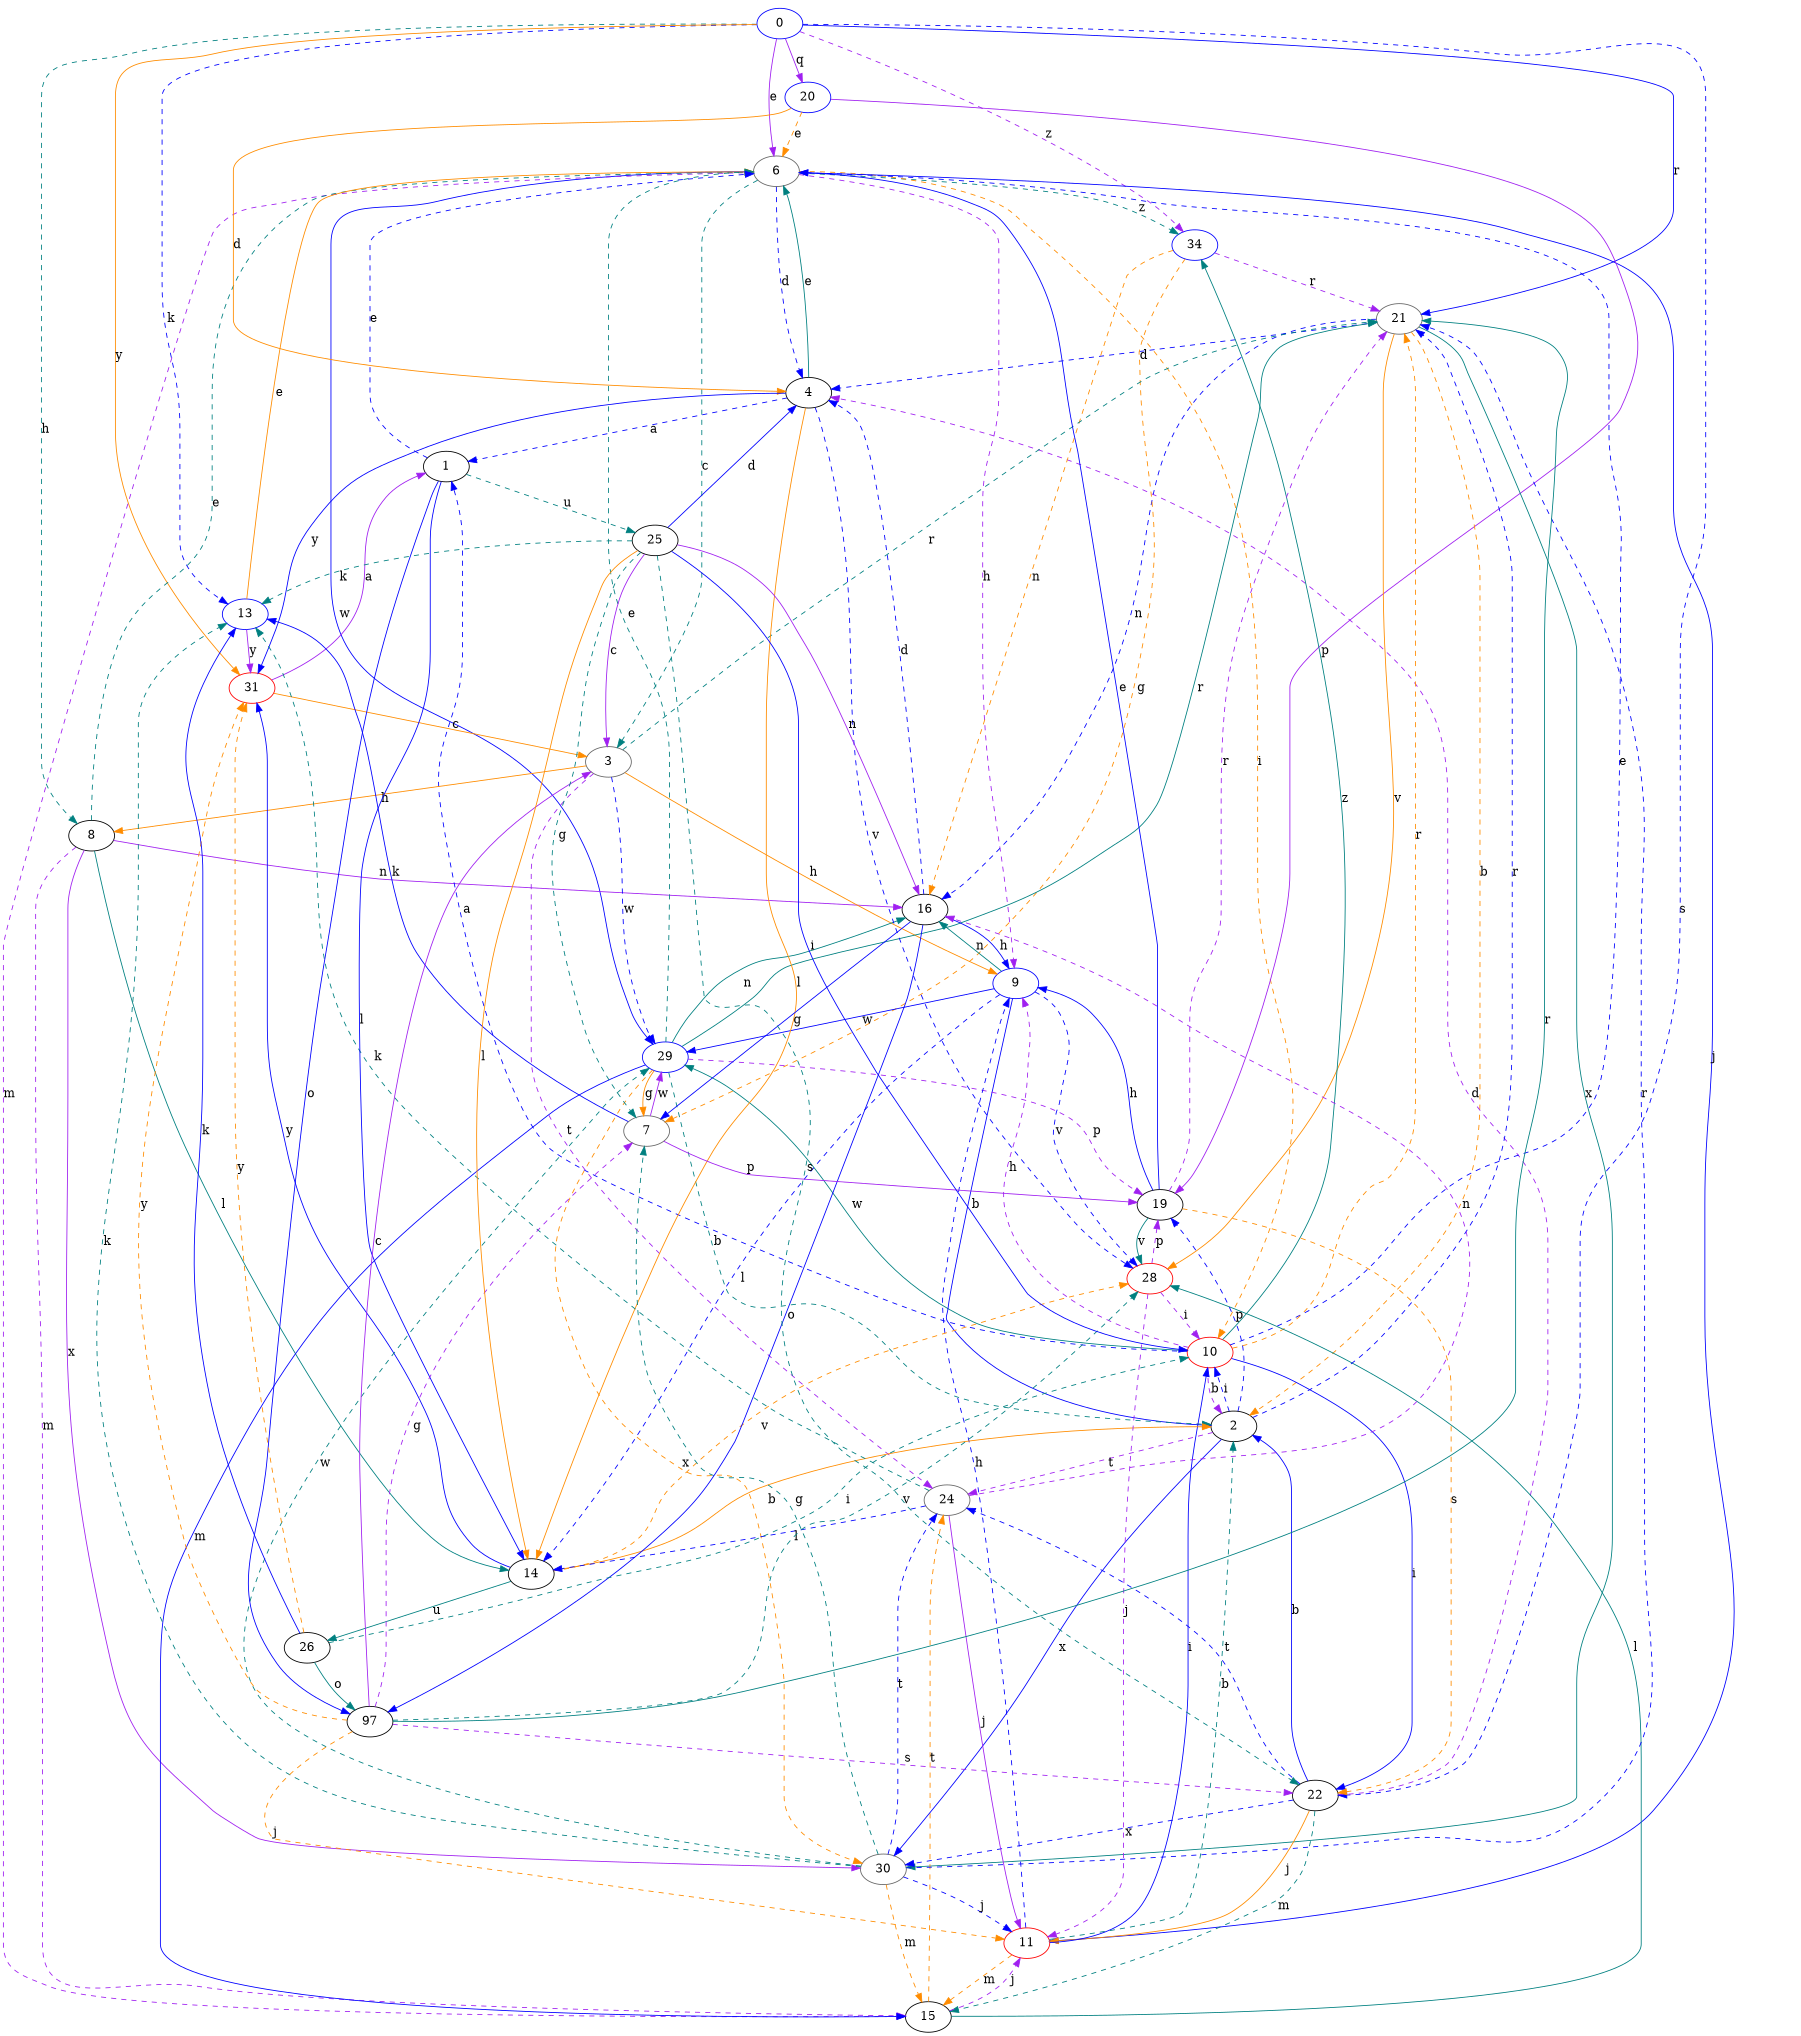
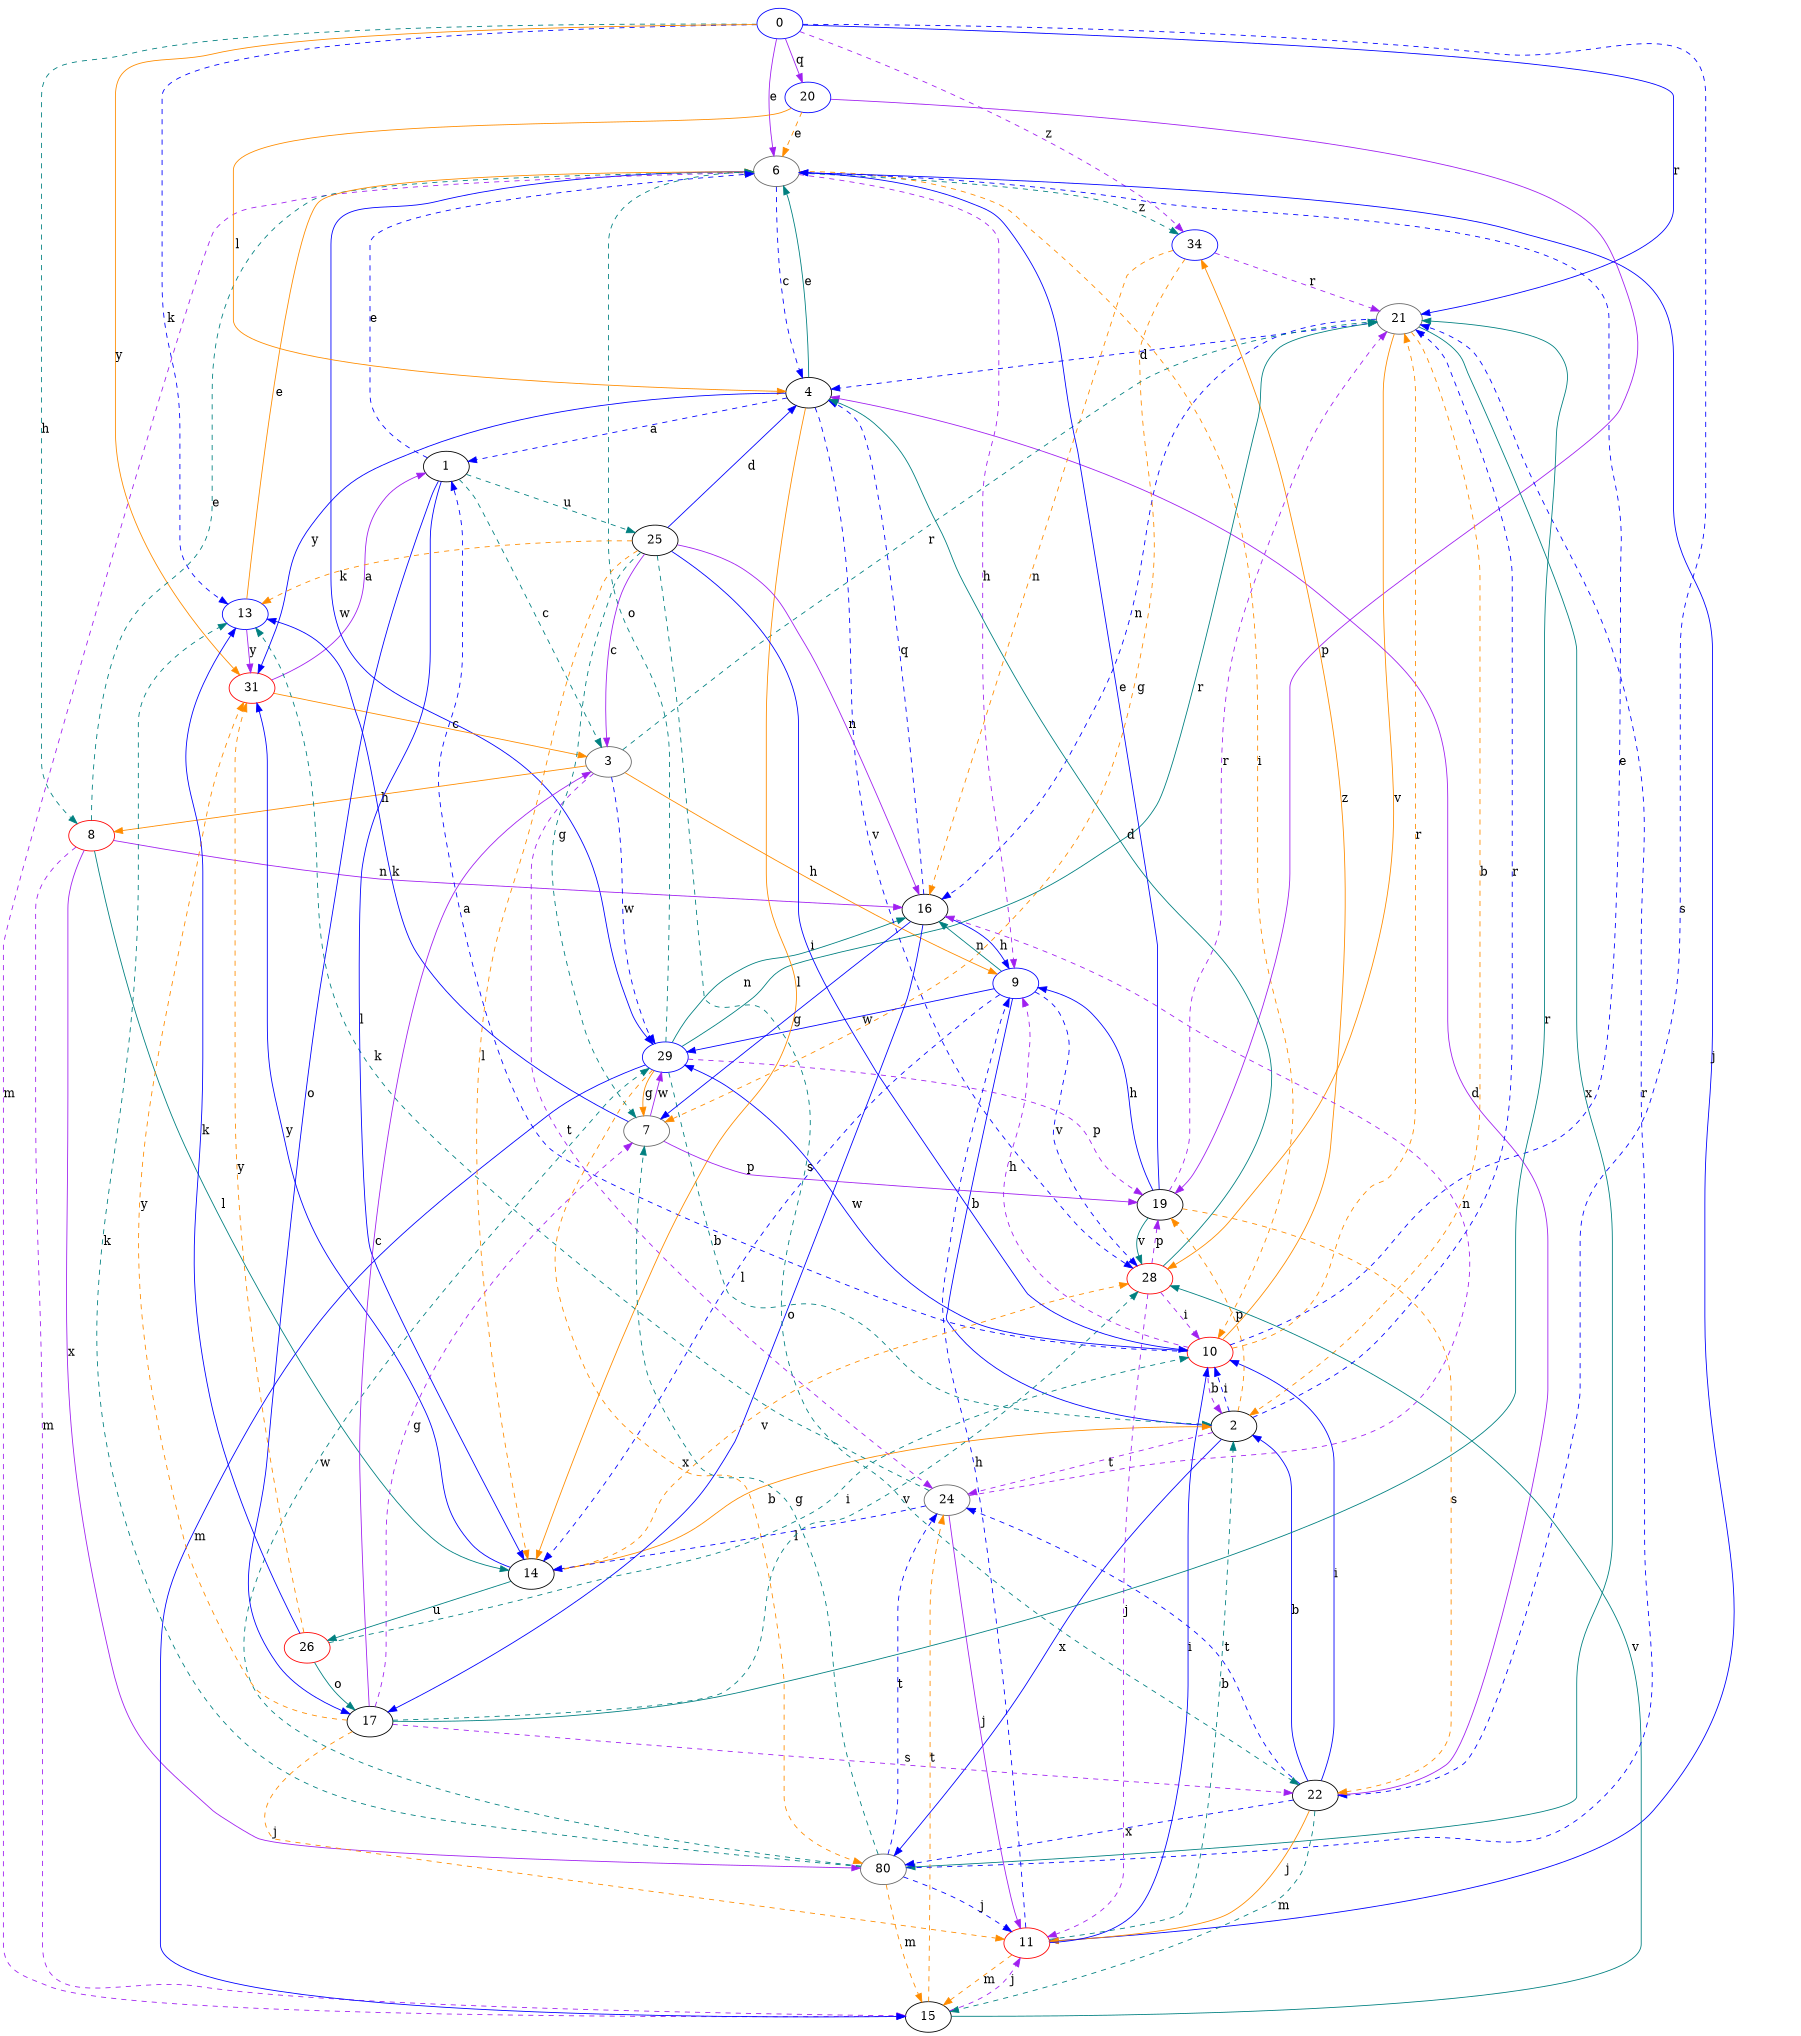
edge "20" -> "4": label "d" -> "l"
edge "6" -> "4": label "d" -> "c"
edge "6" -> "3": now "1" -> "3"
edge "25" -> "13": color teal -> darkorange
edge "29" -> "6": label "e" -> "o"
edge "16" -> "4": label "d" -> "q"
edge "10" -> "34": color teal -> darkorange
edge "28" -> "4": added, label "d"
node "8": color black -> red
edge "22" -> "4": style dashed -> solid
edge "25" -> "14": style solid -> dashed
edge "10" -> "29": color teal -> blue
edge "2" -> "19": color blue -> darkorange
edge "10" -> "22": reversed
node "26": color black -> red
edge "15" -> "28": label "l" -> "v"
node "97": label "97" -> "17"
node "30": label "30" -> "80"
